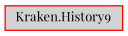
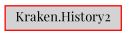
node "Kraken.History9": label "Kraken.History9" -> "Kraken.History2"
